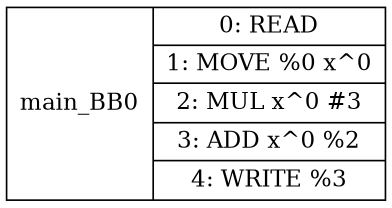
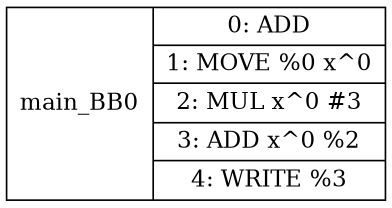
node "main_BB0": text "0: READ" -> "0: ADD"
